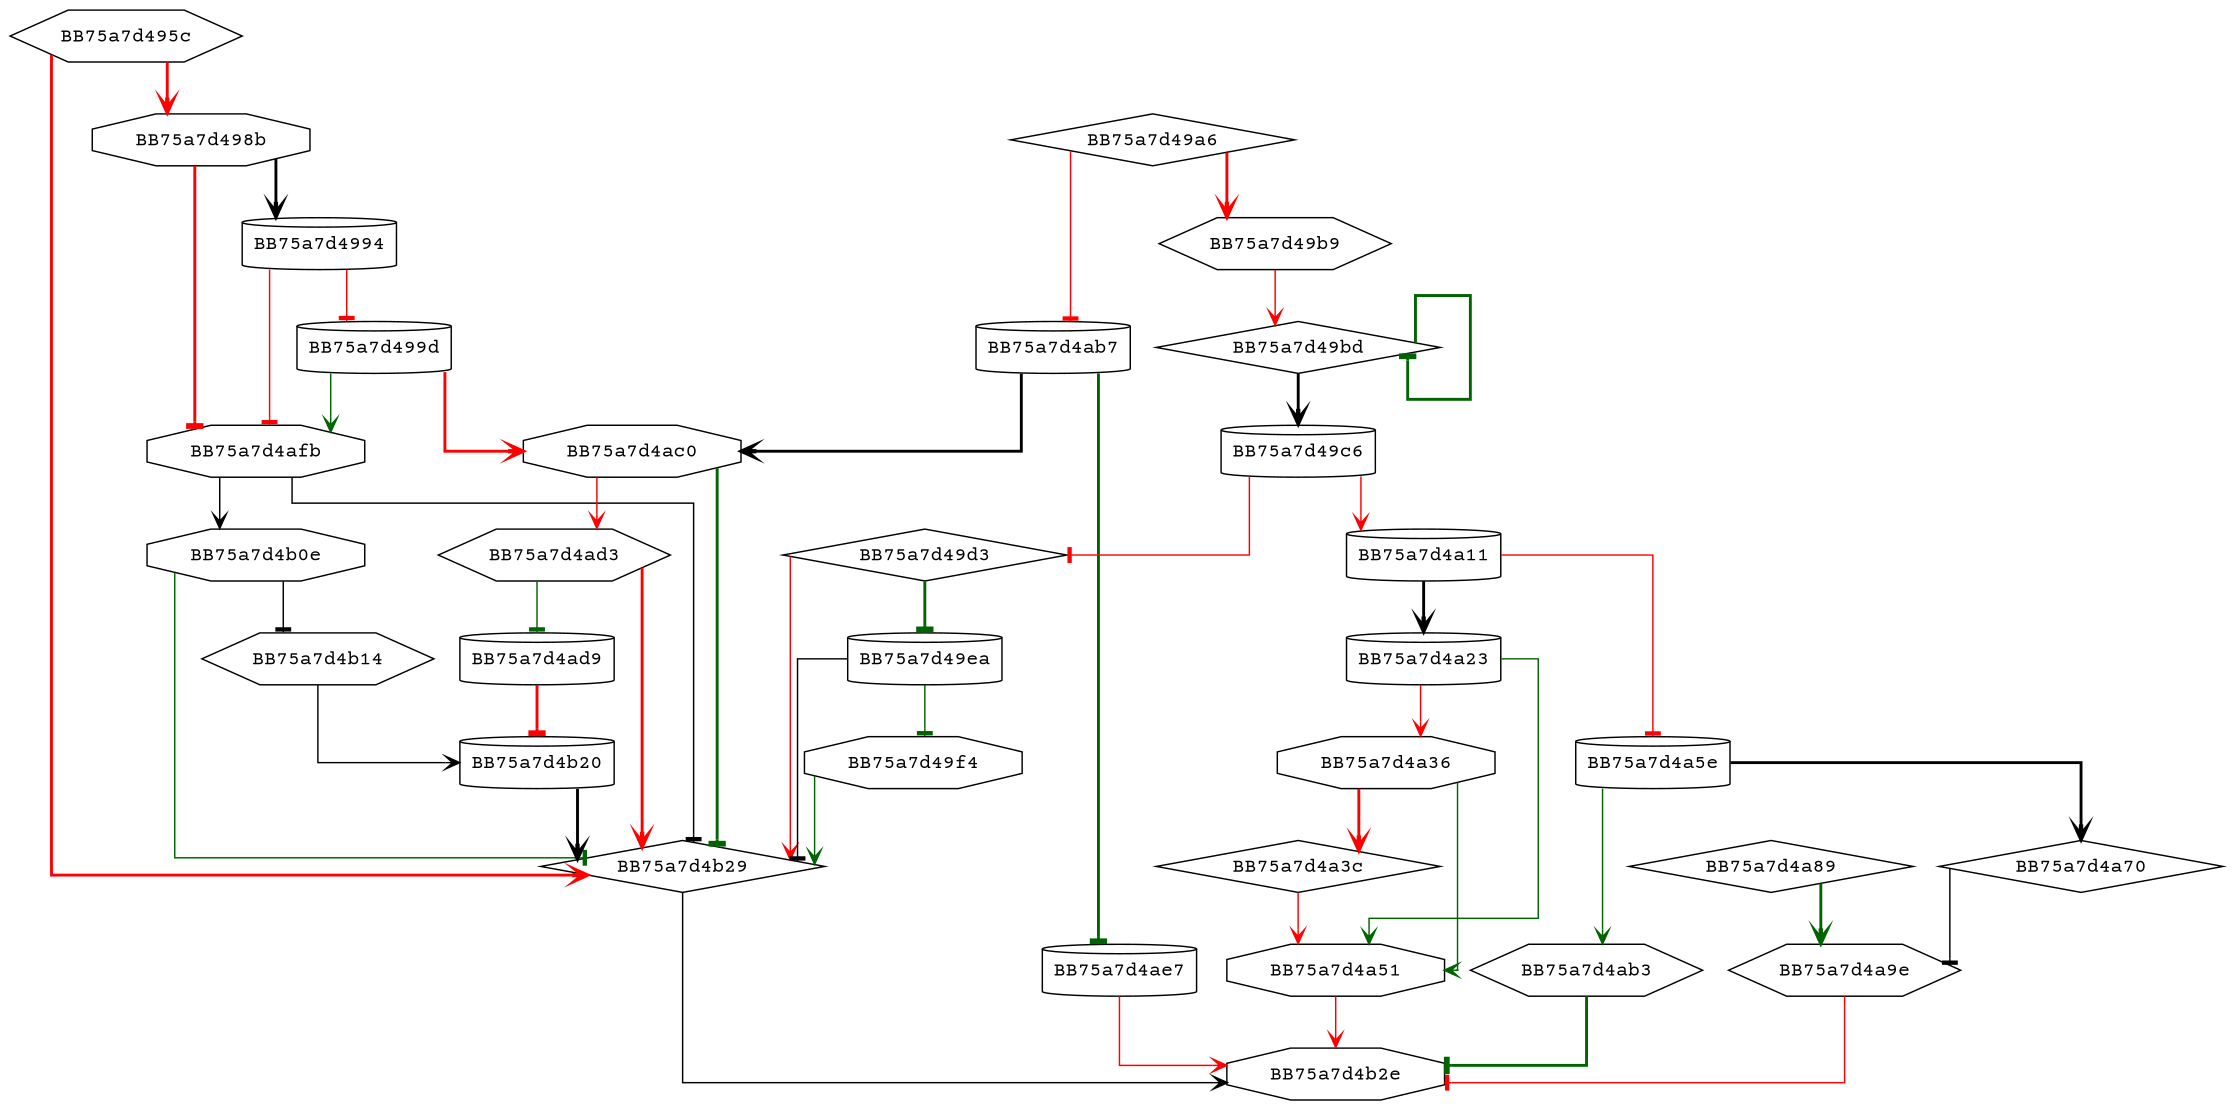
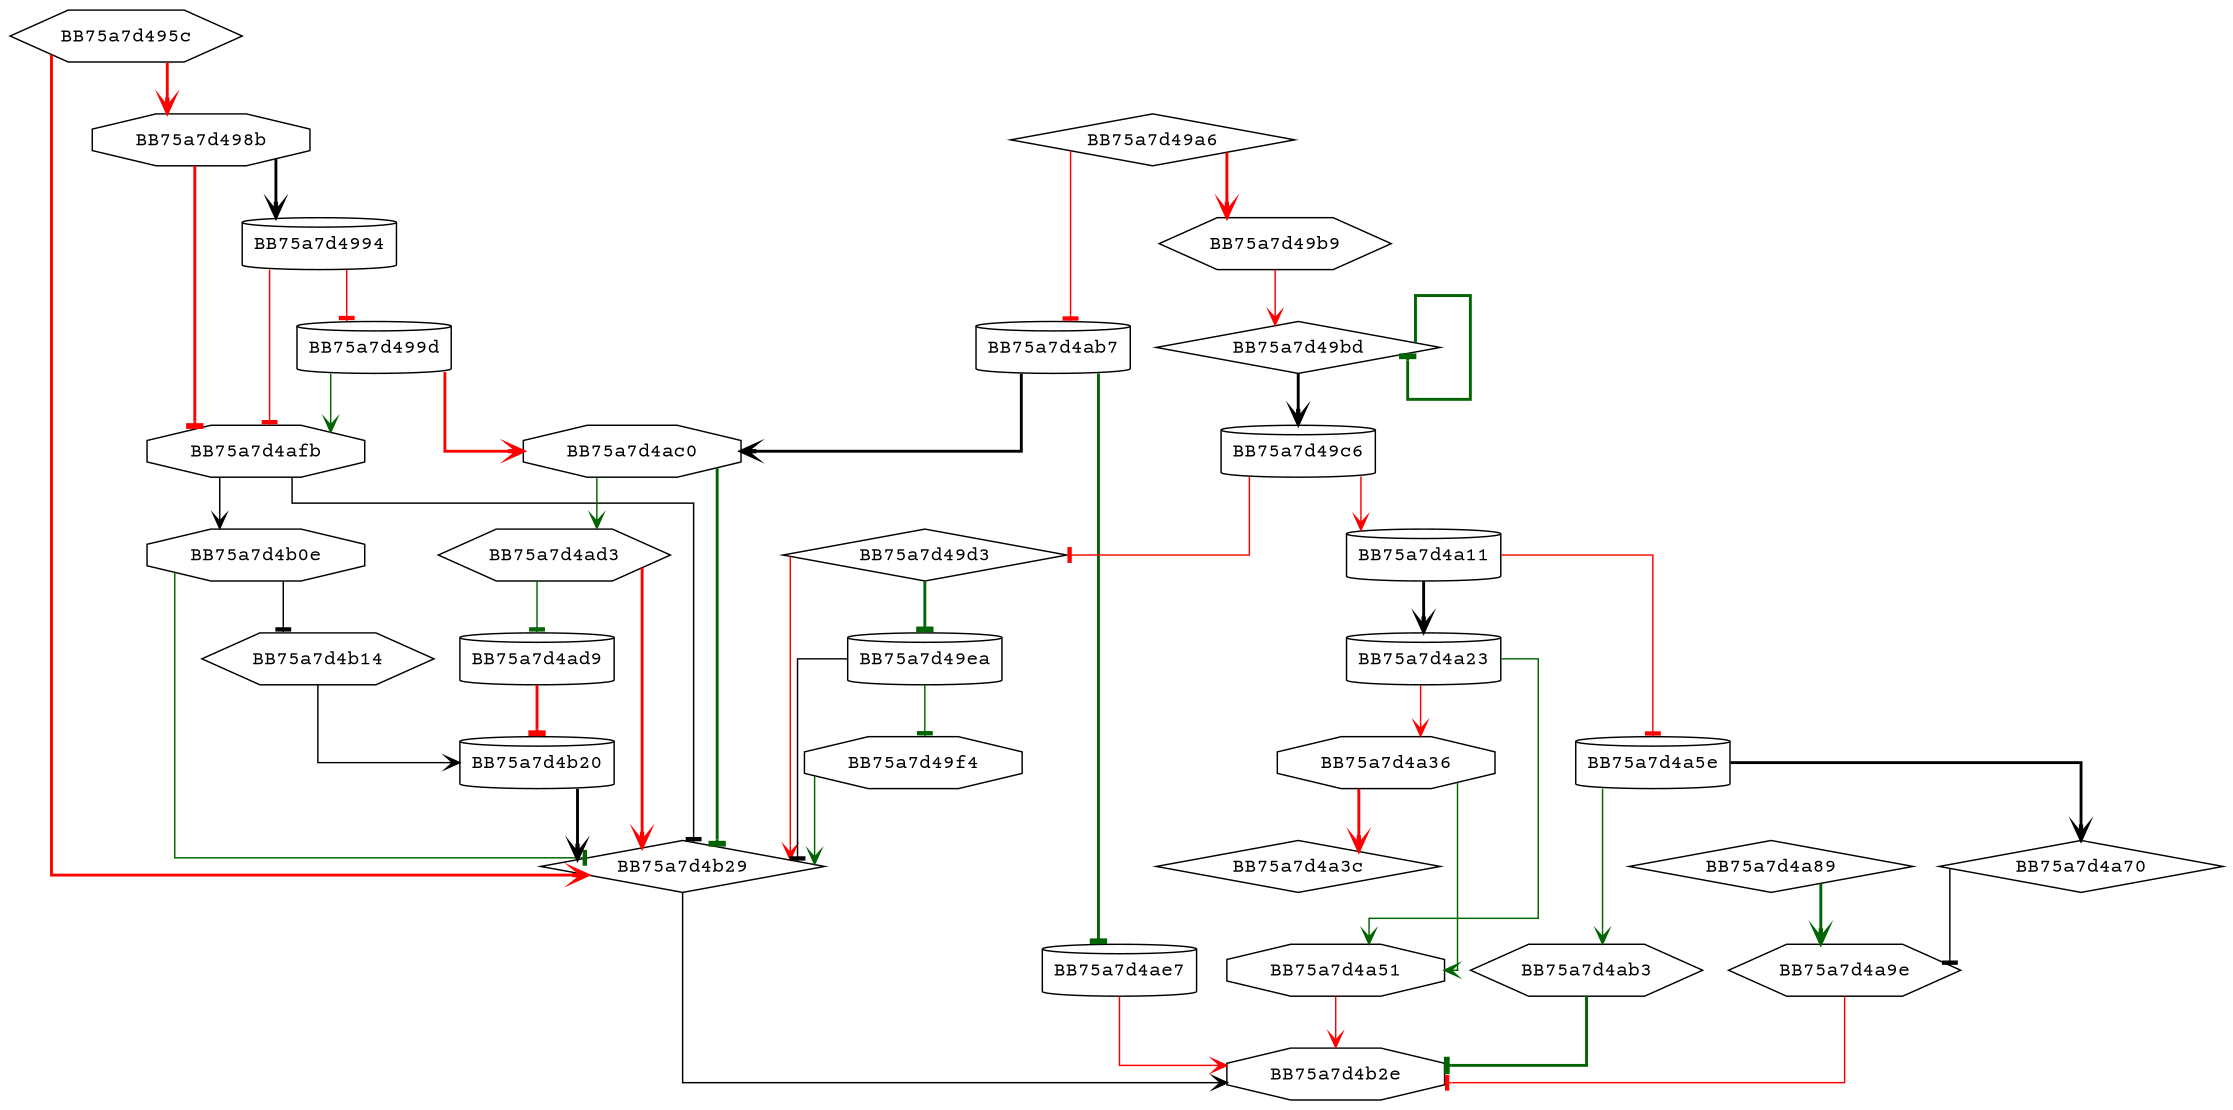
edge "BB75a7d4ac0" -> "BB75a7d4ad3": color red -> darkgreen
edge "BB75a7d4a3c" -> "BB75a7d4a51": removed
